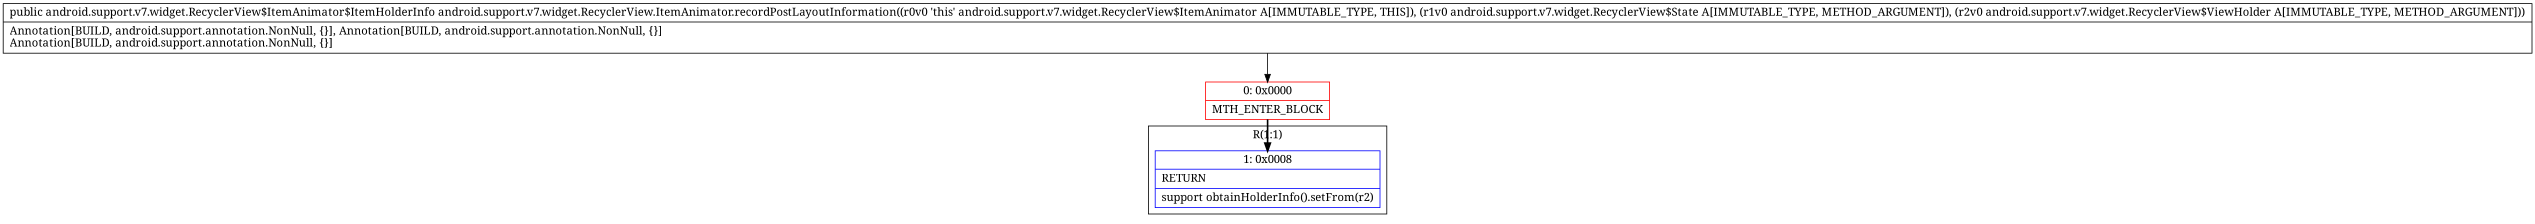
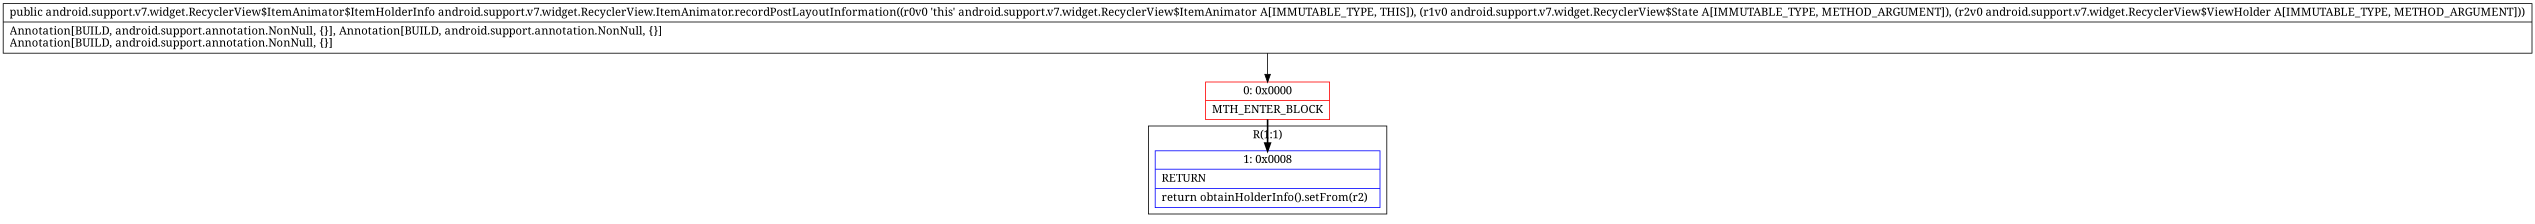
node "1: 0x0008": text "support obtainHolderInfo().setFrom(r2)" -> "return obtainHolderInfo().setFrom(r2)"
